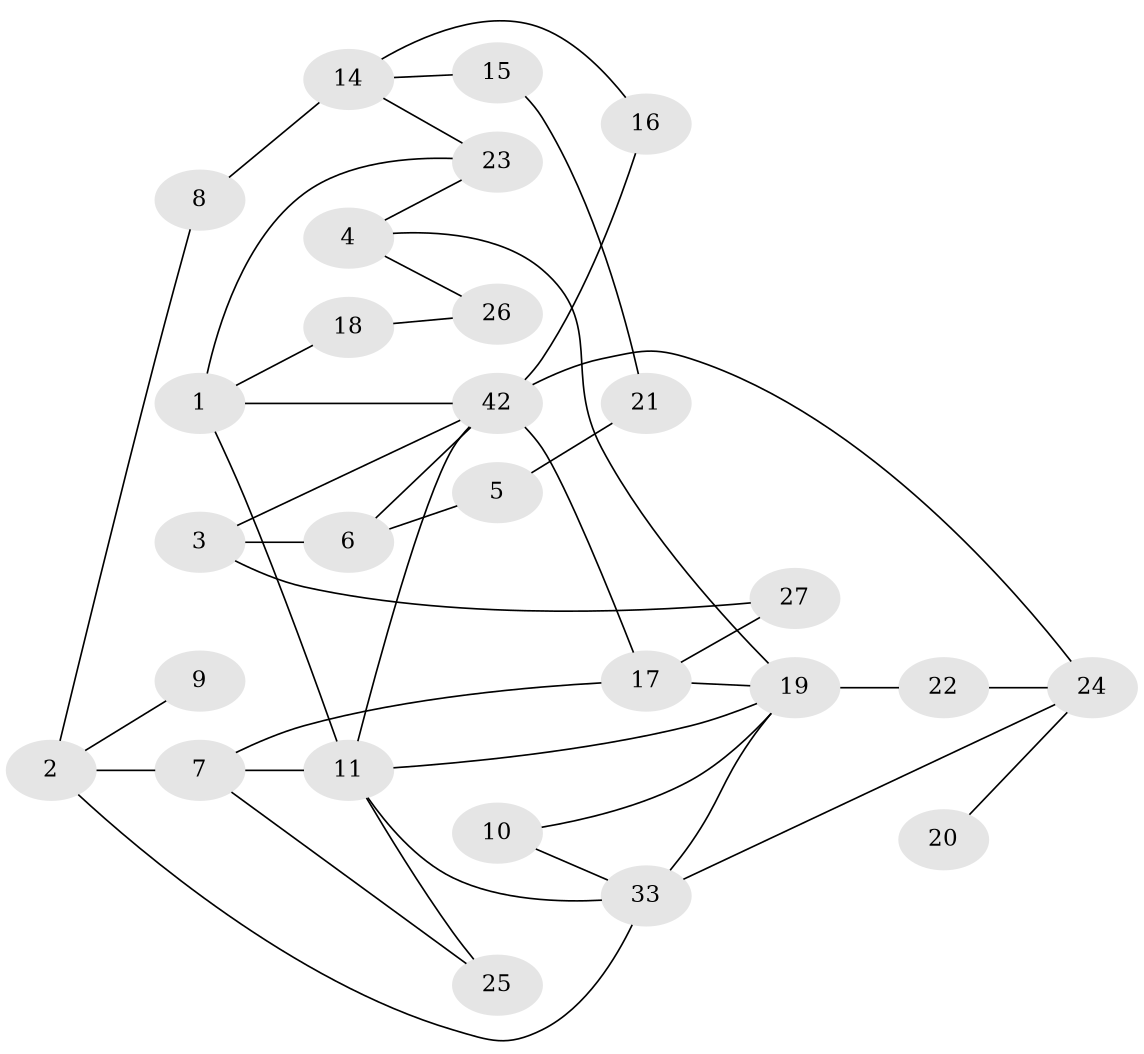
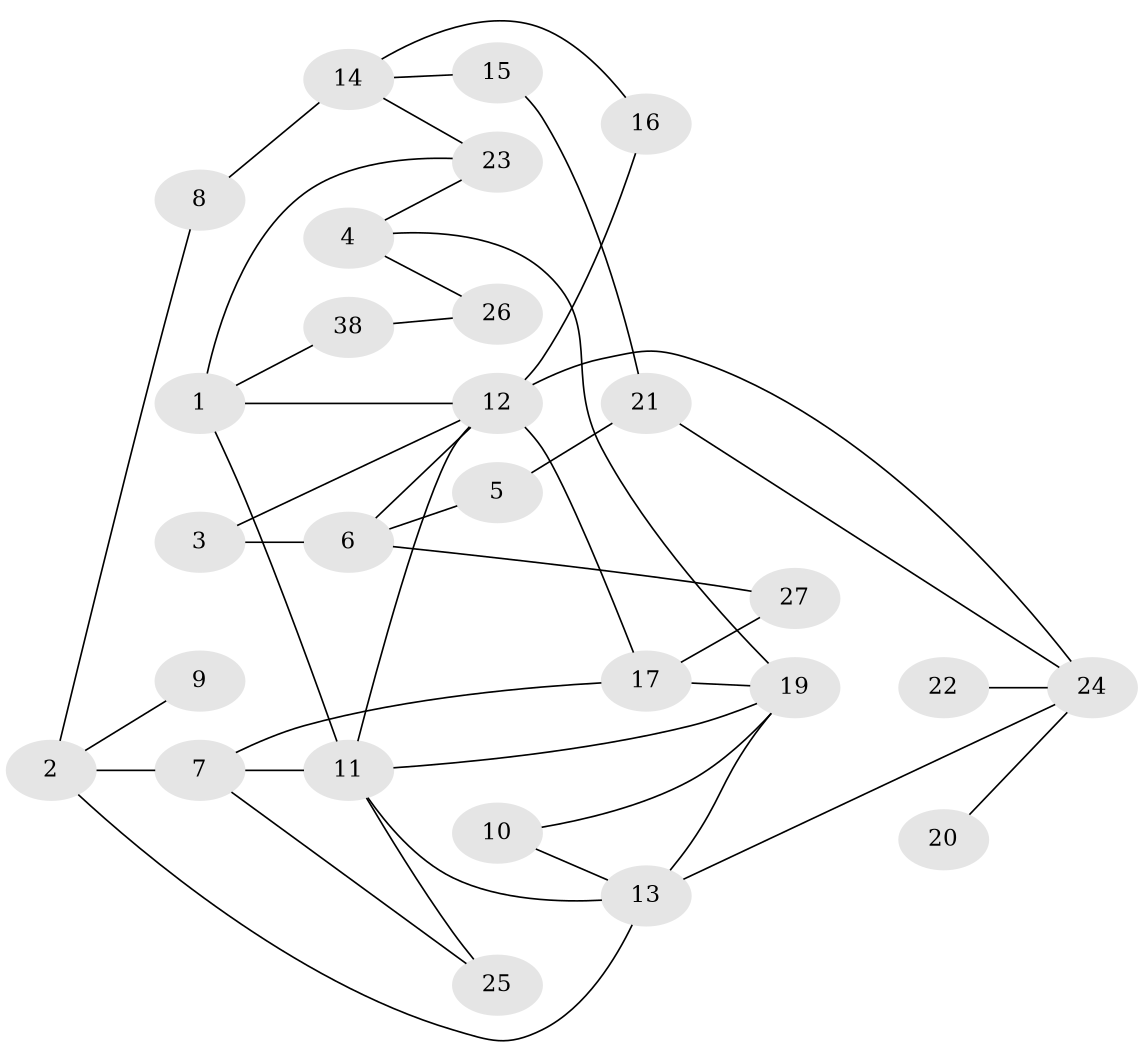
node "18": label "18" -> "38"
node "42": label "42" -> "12"
edge "21" -- "24": added
edge "3" -- "27": now "6" -- "27"
edge "19" -- "22": removed
node "33": label "33" -> "13"
